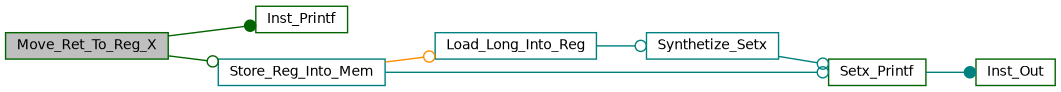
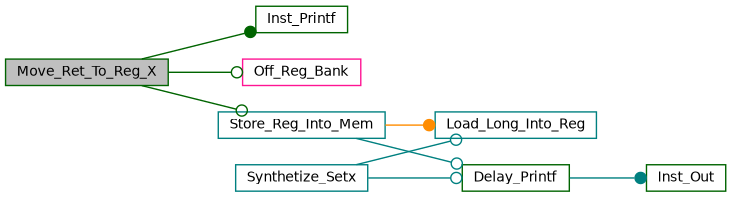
edge "Load_Long_Into_Reg" -> "Synthetize_Setx": reversed
edge "Store_Reg_Into_Mem" -> "Load_Long_Into_Reg": arrowhead odot -> dot
node "Off_Reg_Bank": added
node "Setx_Printf": label "Setx_Printf" -> "Delay_Printf"
